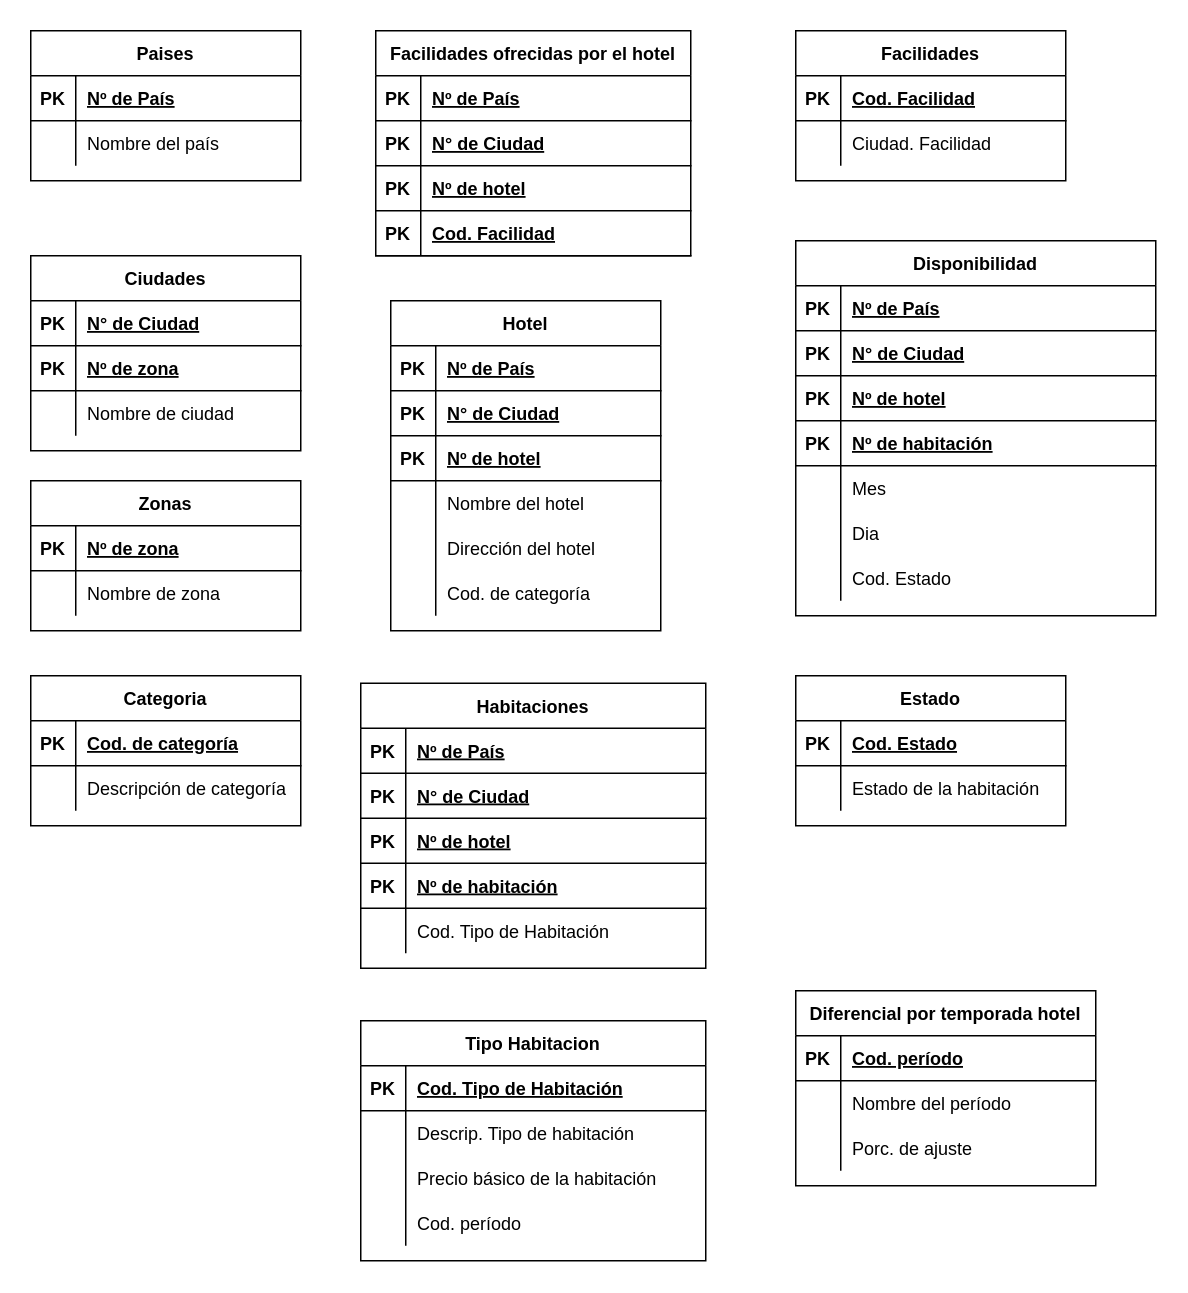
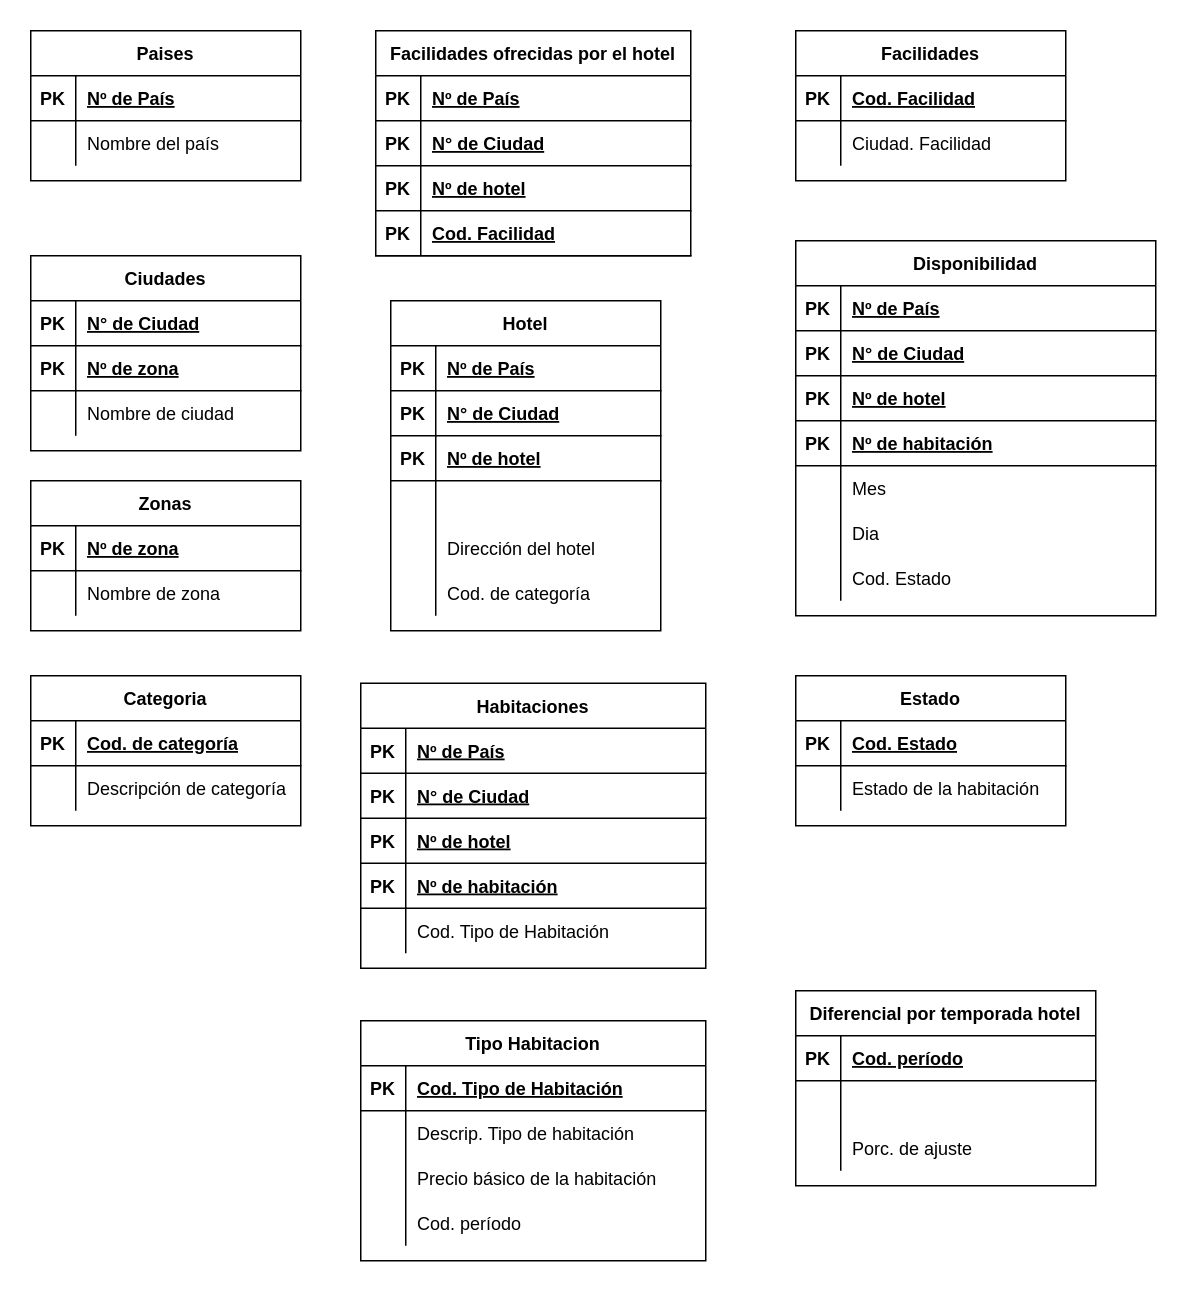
node "Nombre del hotel": removed
node "Nombre del período": removed
